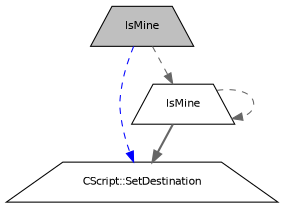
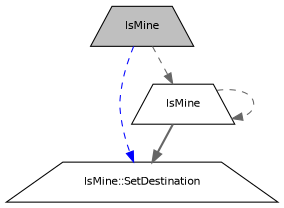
node "CScript::SetDestination": label "CScript::SetDestination" -> "IsMine::SetDestination"
